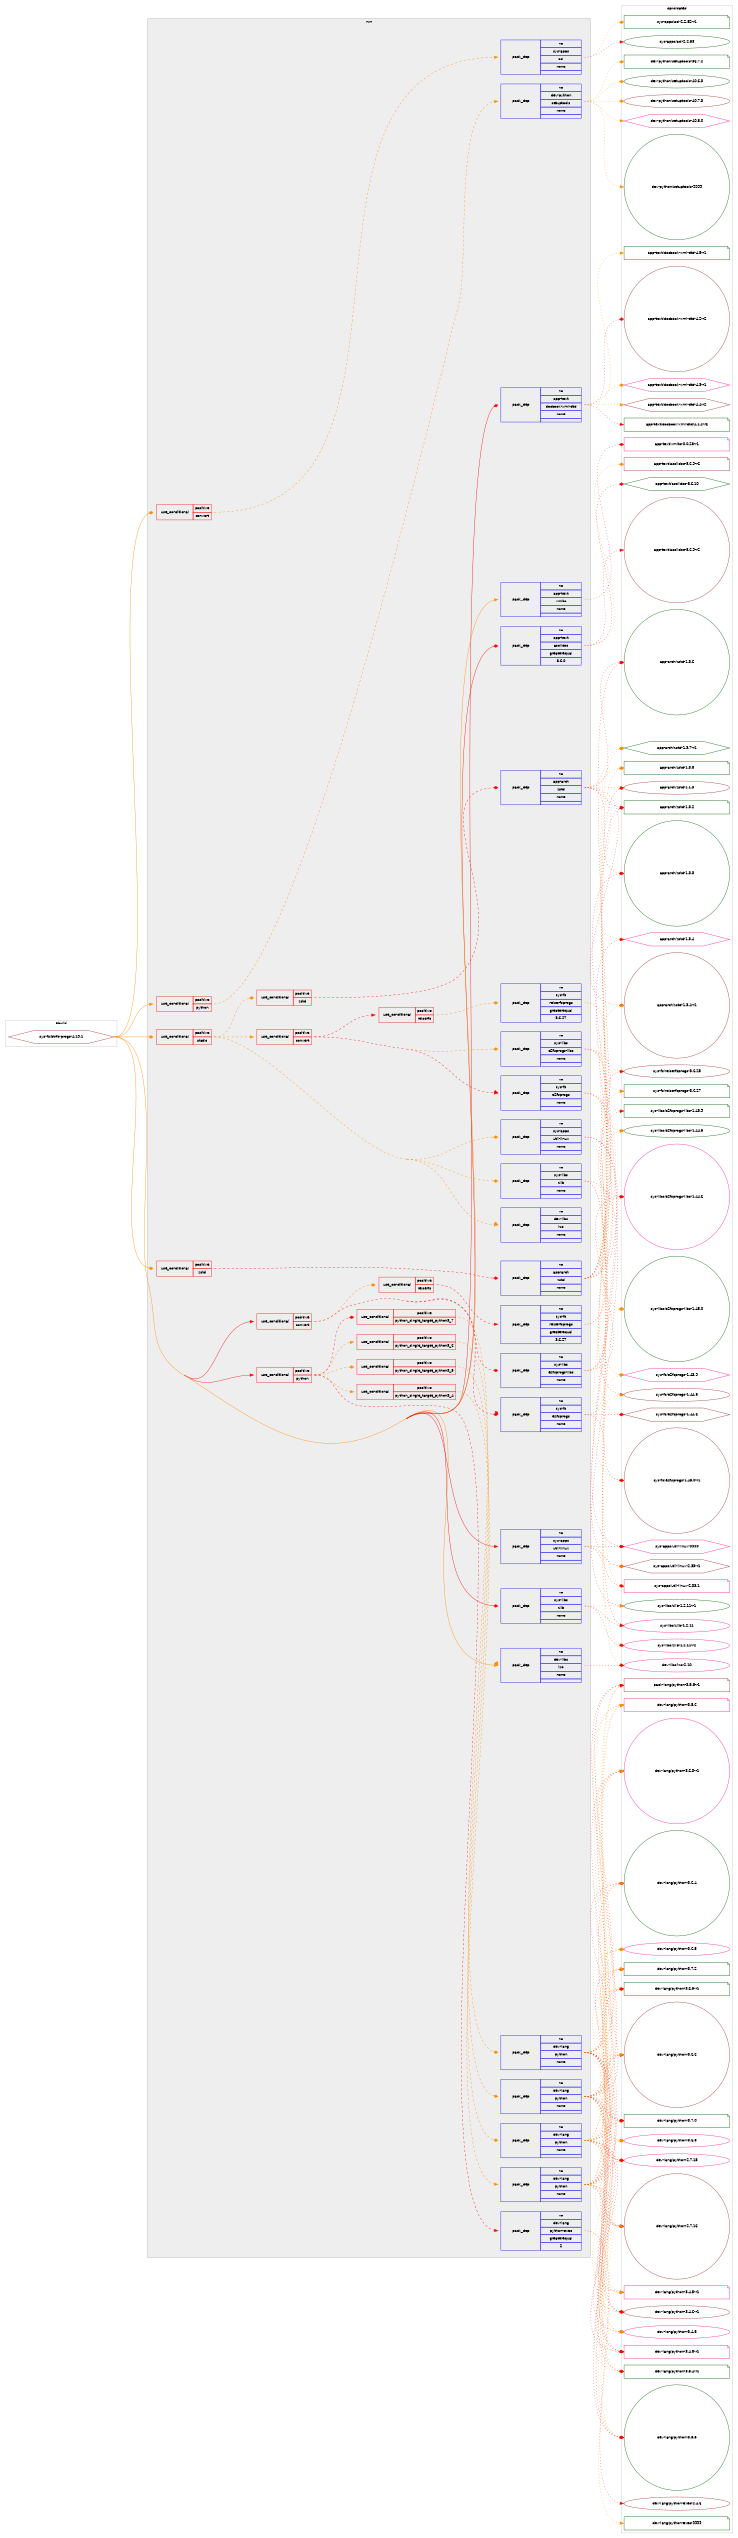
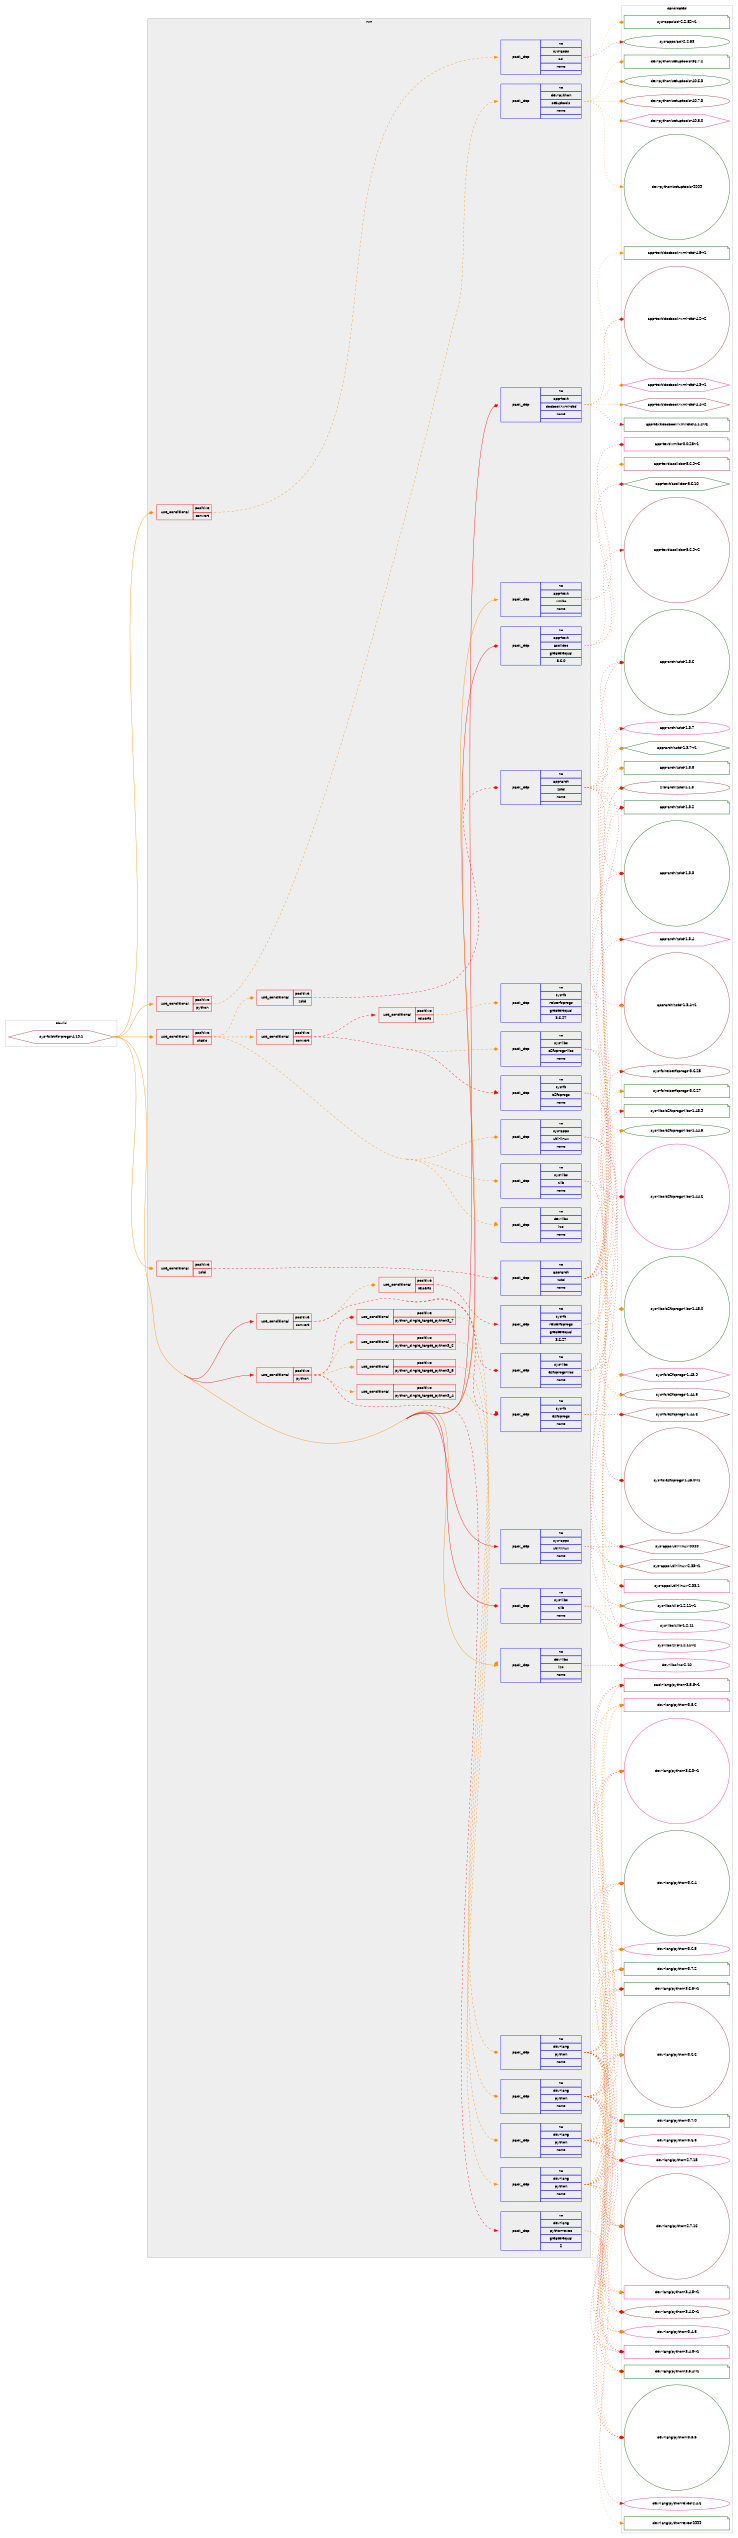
node "app-arch/zstd-1.3.7": added
node "app-arch/zstd-1.1.3": label "app-arch/zstd-1.1.3" -> "zlib-arch/zstd-1.1.3"
node "sys-apps/util-linux-9999": color deeppink -> brown
node "dev-lang/python-exec-2.4.6": color brown -> deeppink
